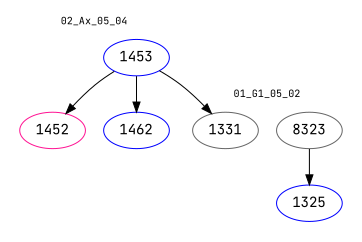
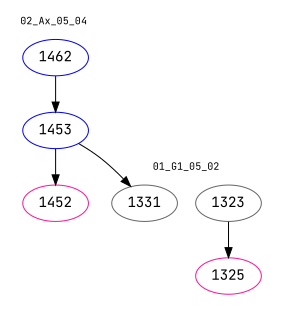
edge "1453" -> "1462": reversed
node "8323": label "8323" -> "1323"
node "1325": color blue -> deeppink
